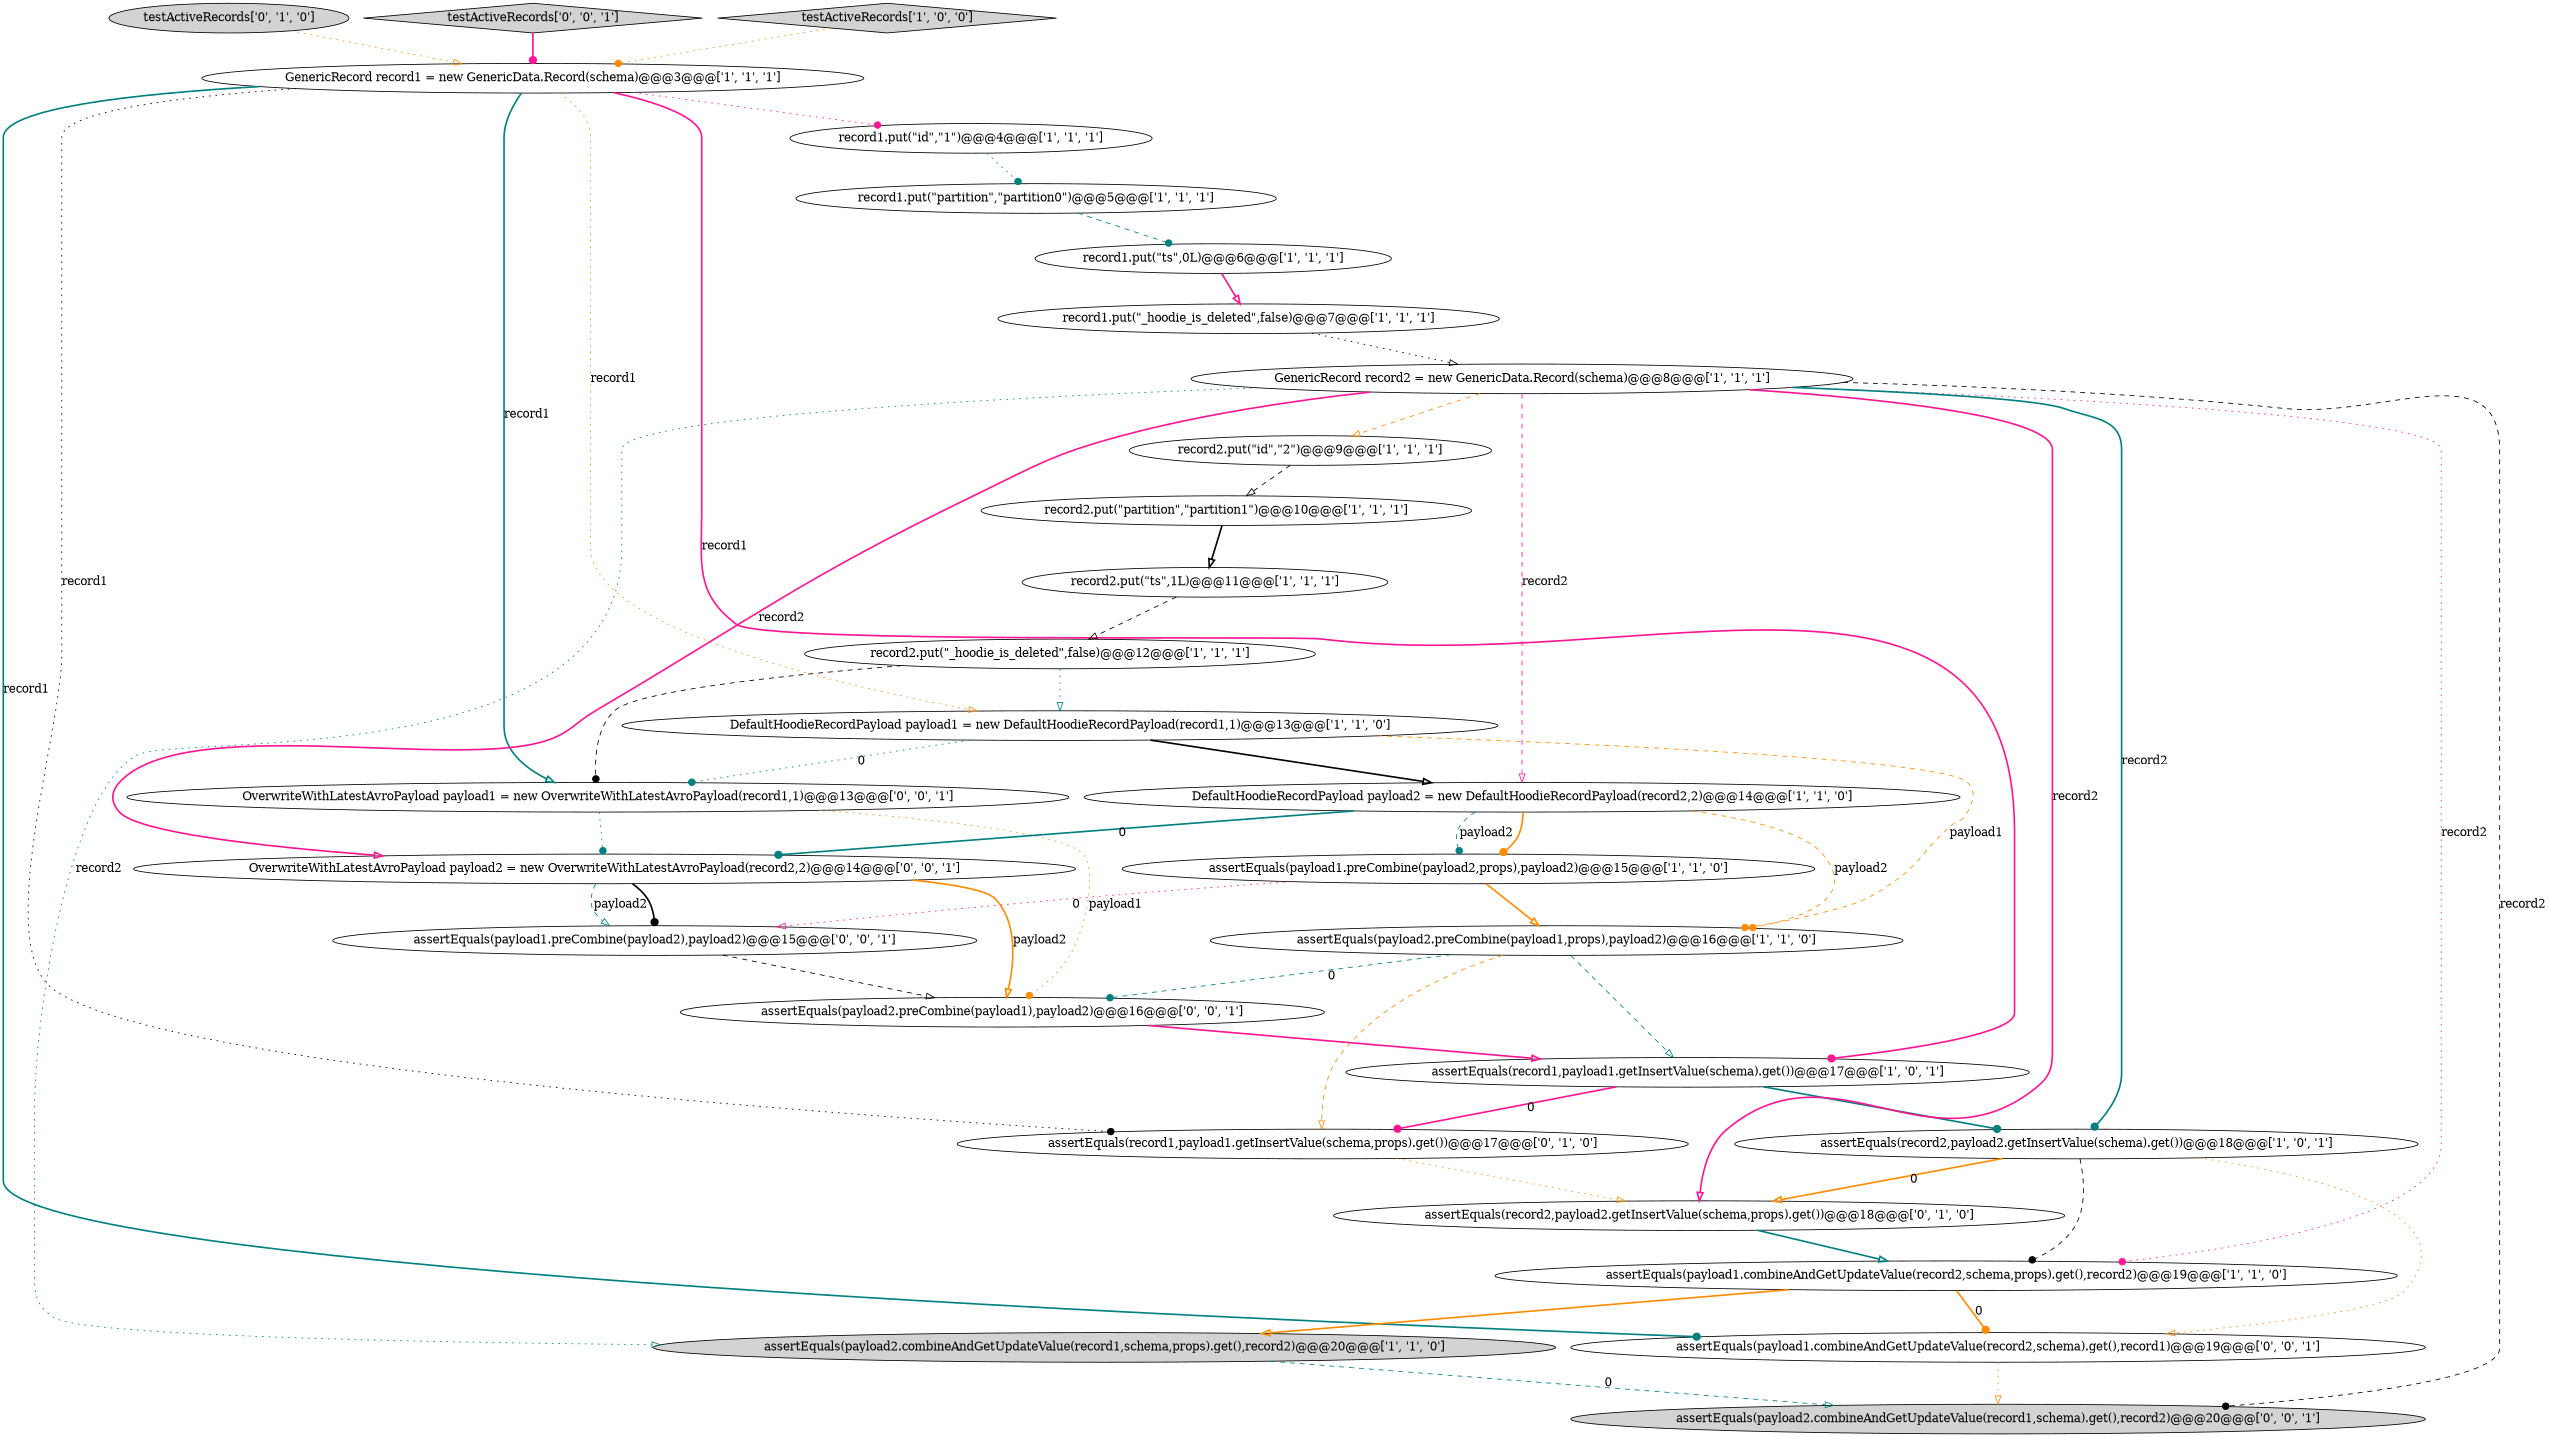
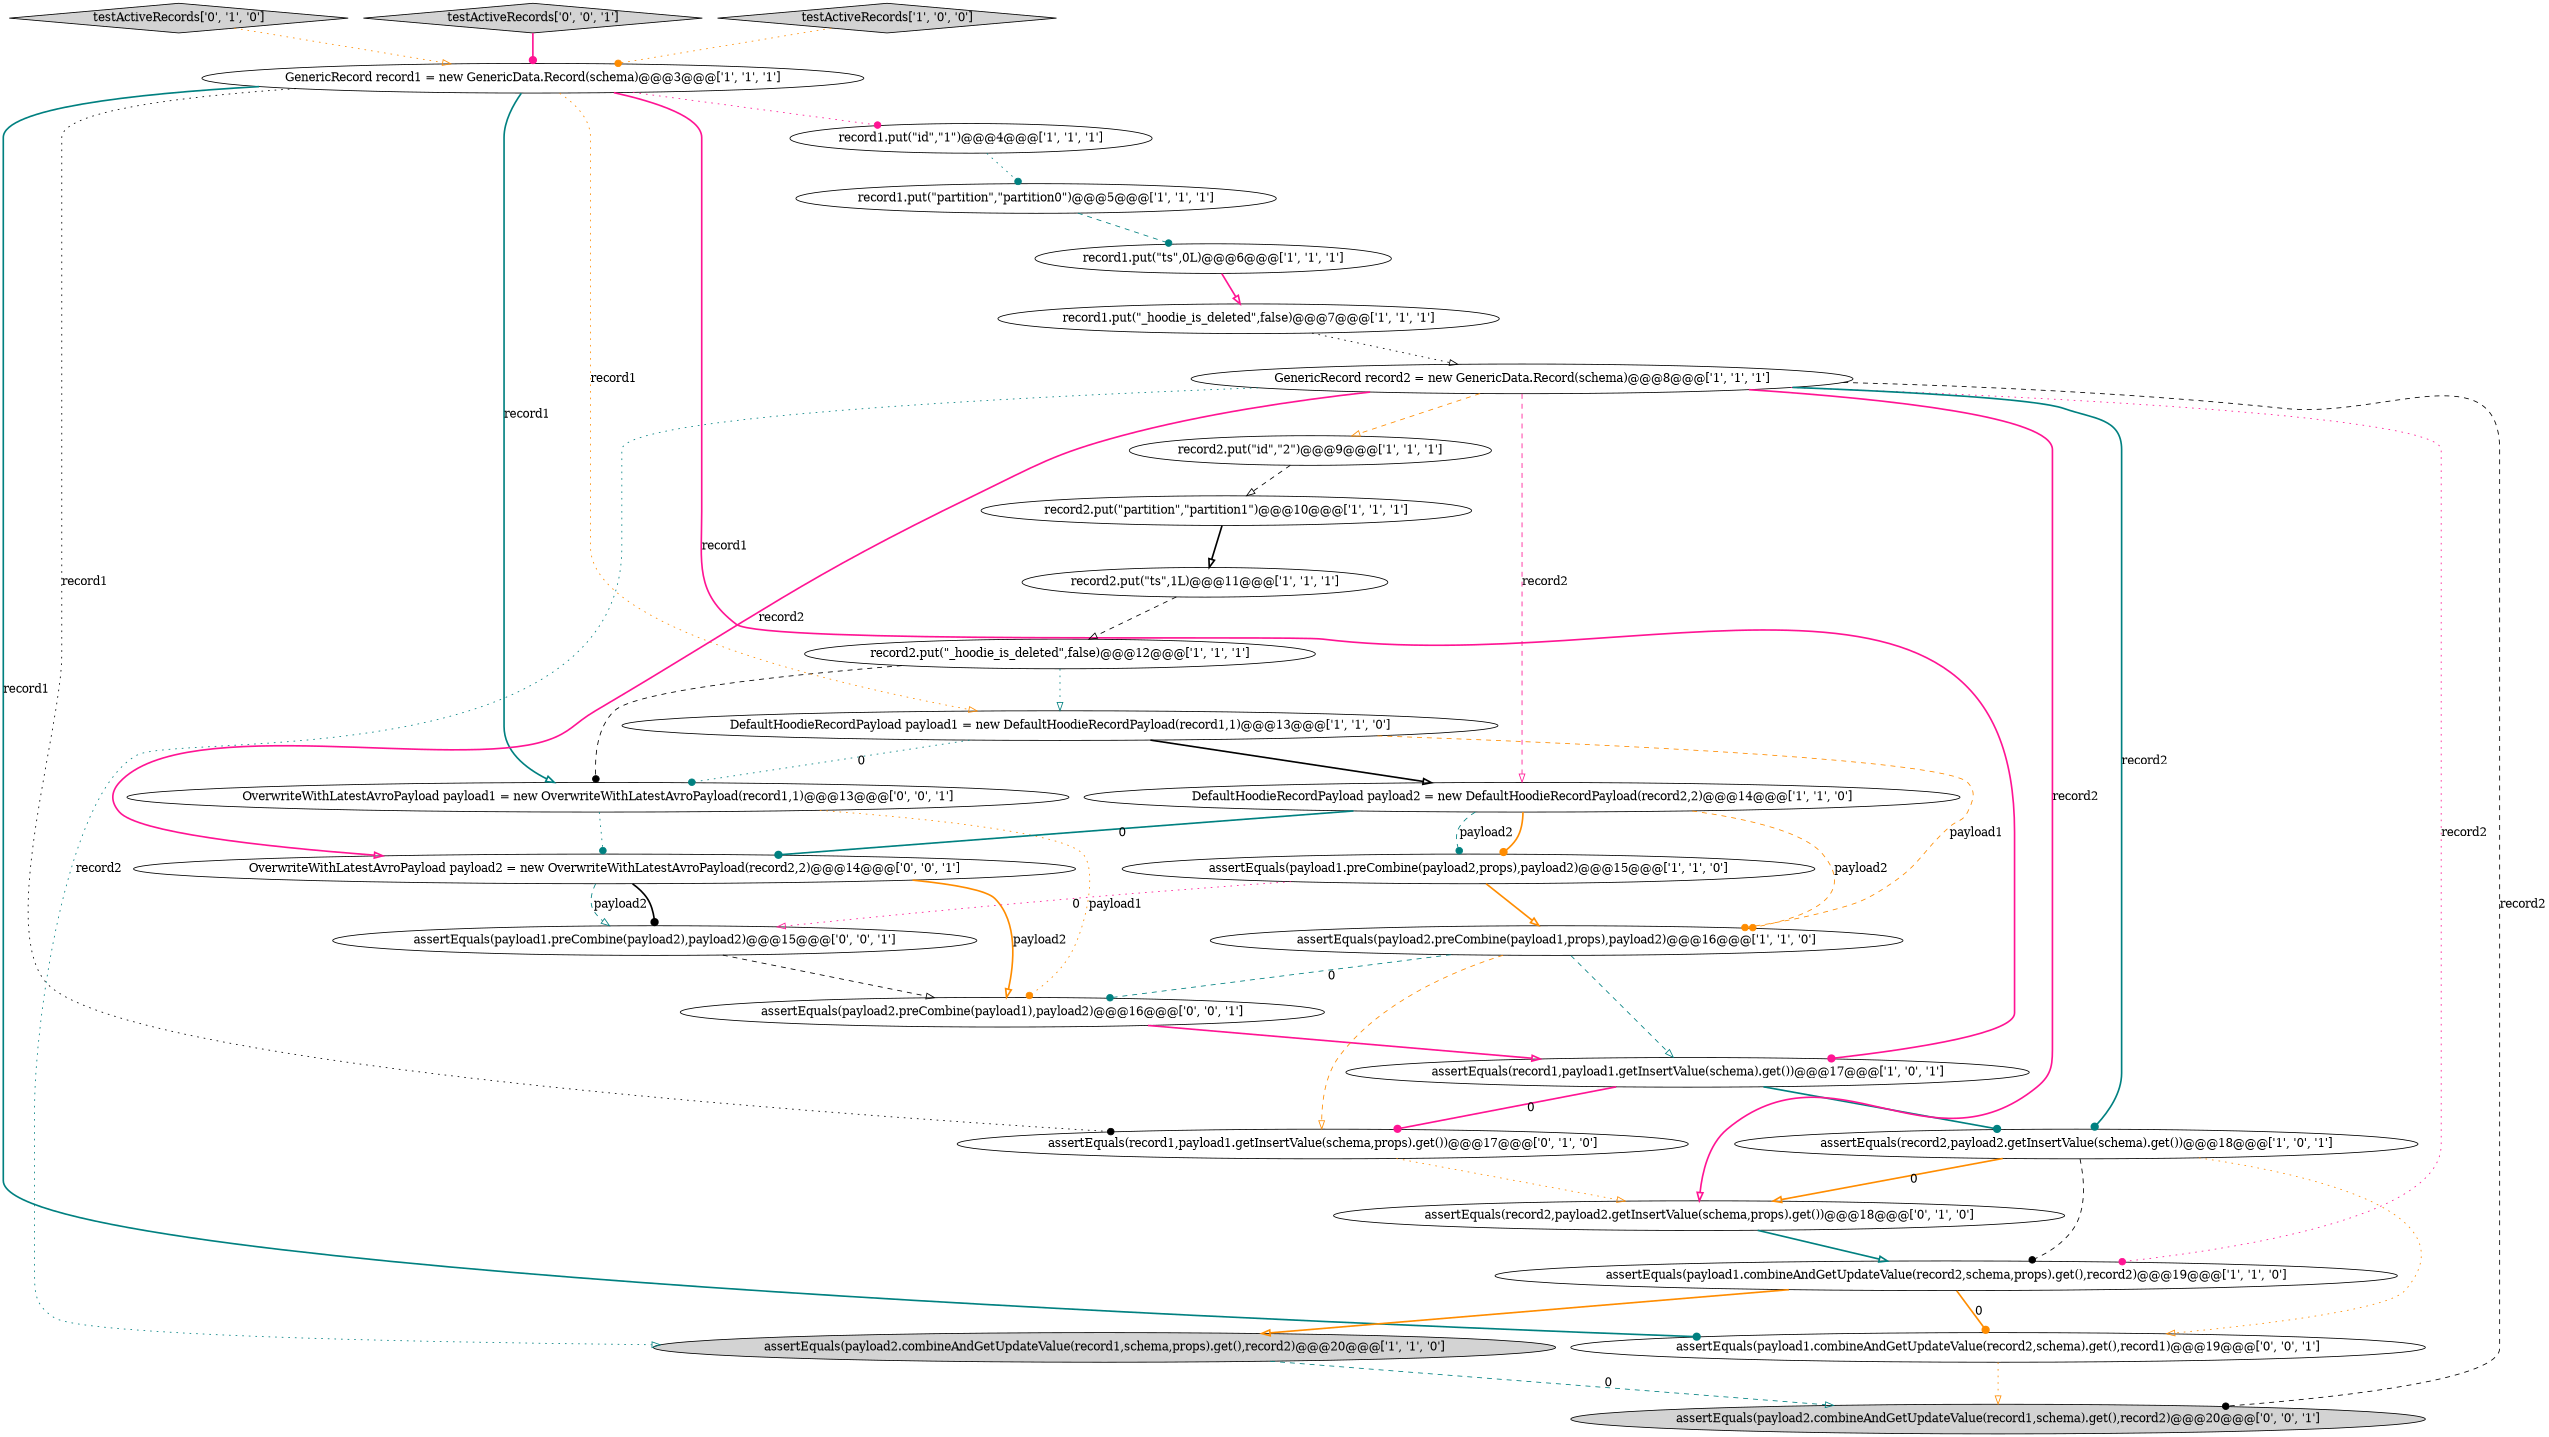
node "testActiveRecords['0', '1', '0']": shape ellipse -> diamond
